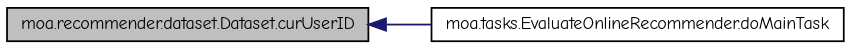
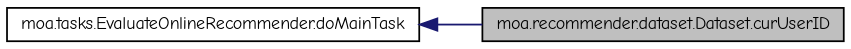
edge "moa.tasks.EvaluateOnlineRecommender.doMainTask" -> "moa.recommender.dataset.Dataset.curUserID": reversed
